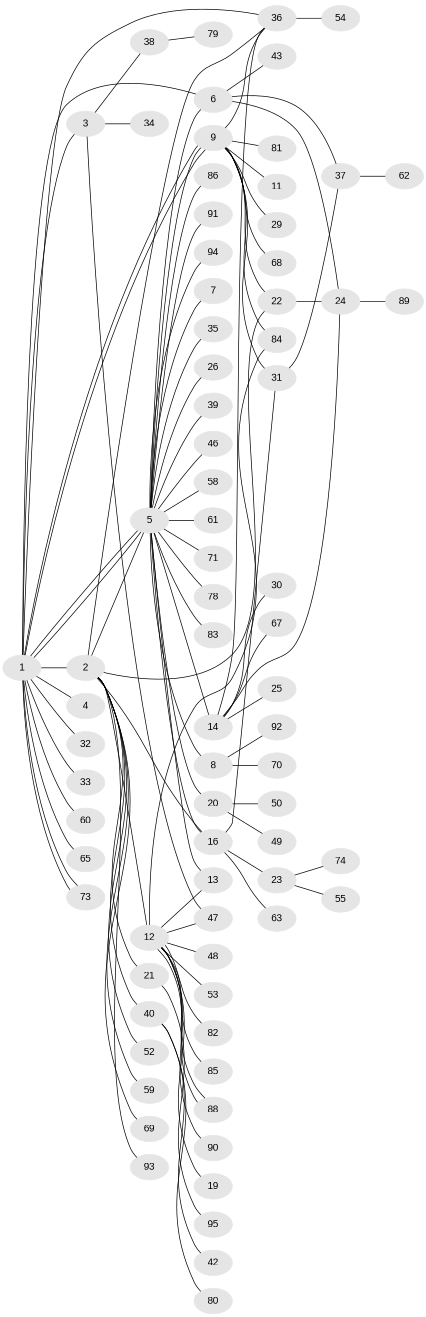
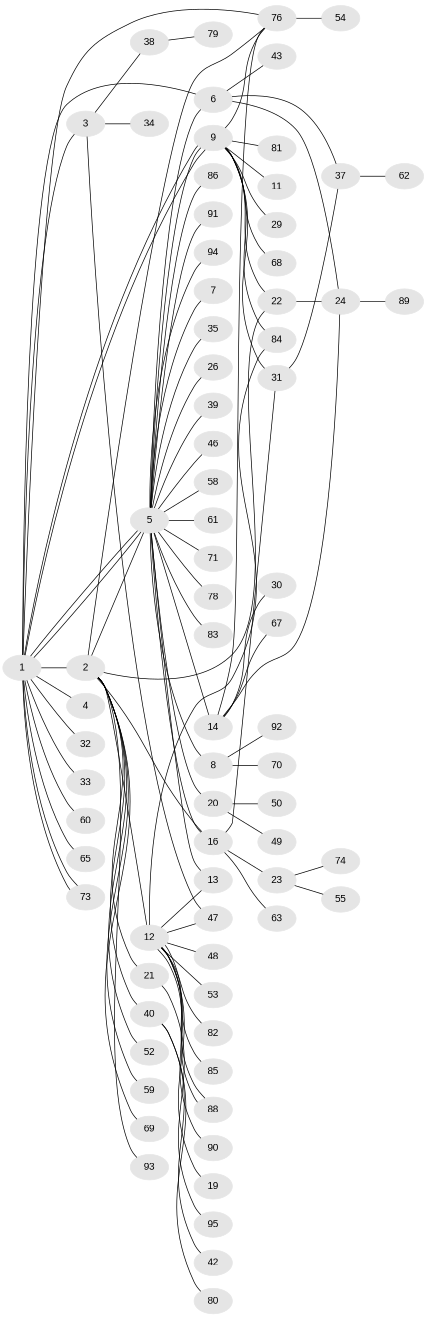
node "36": label "36" -> "76"
node "25": removed
